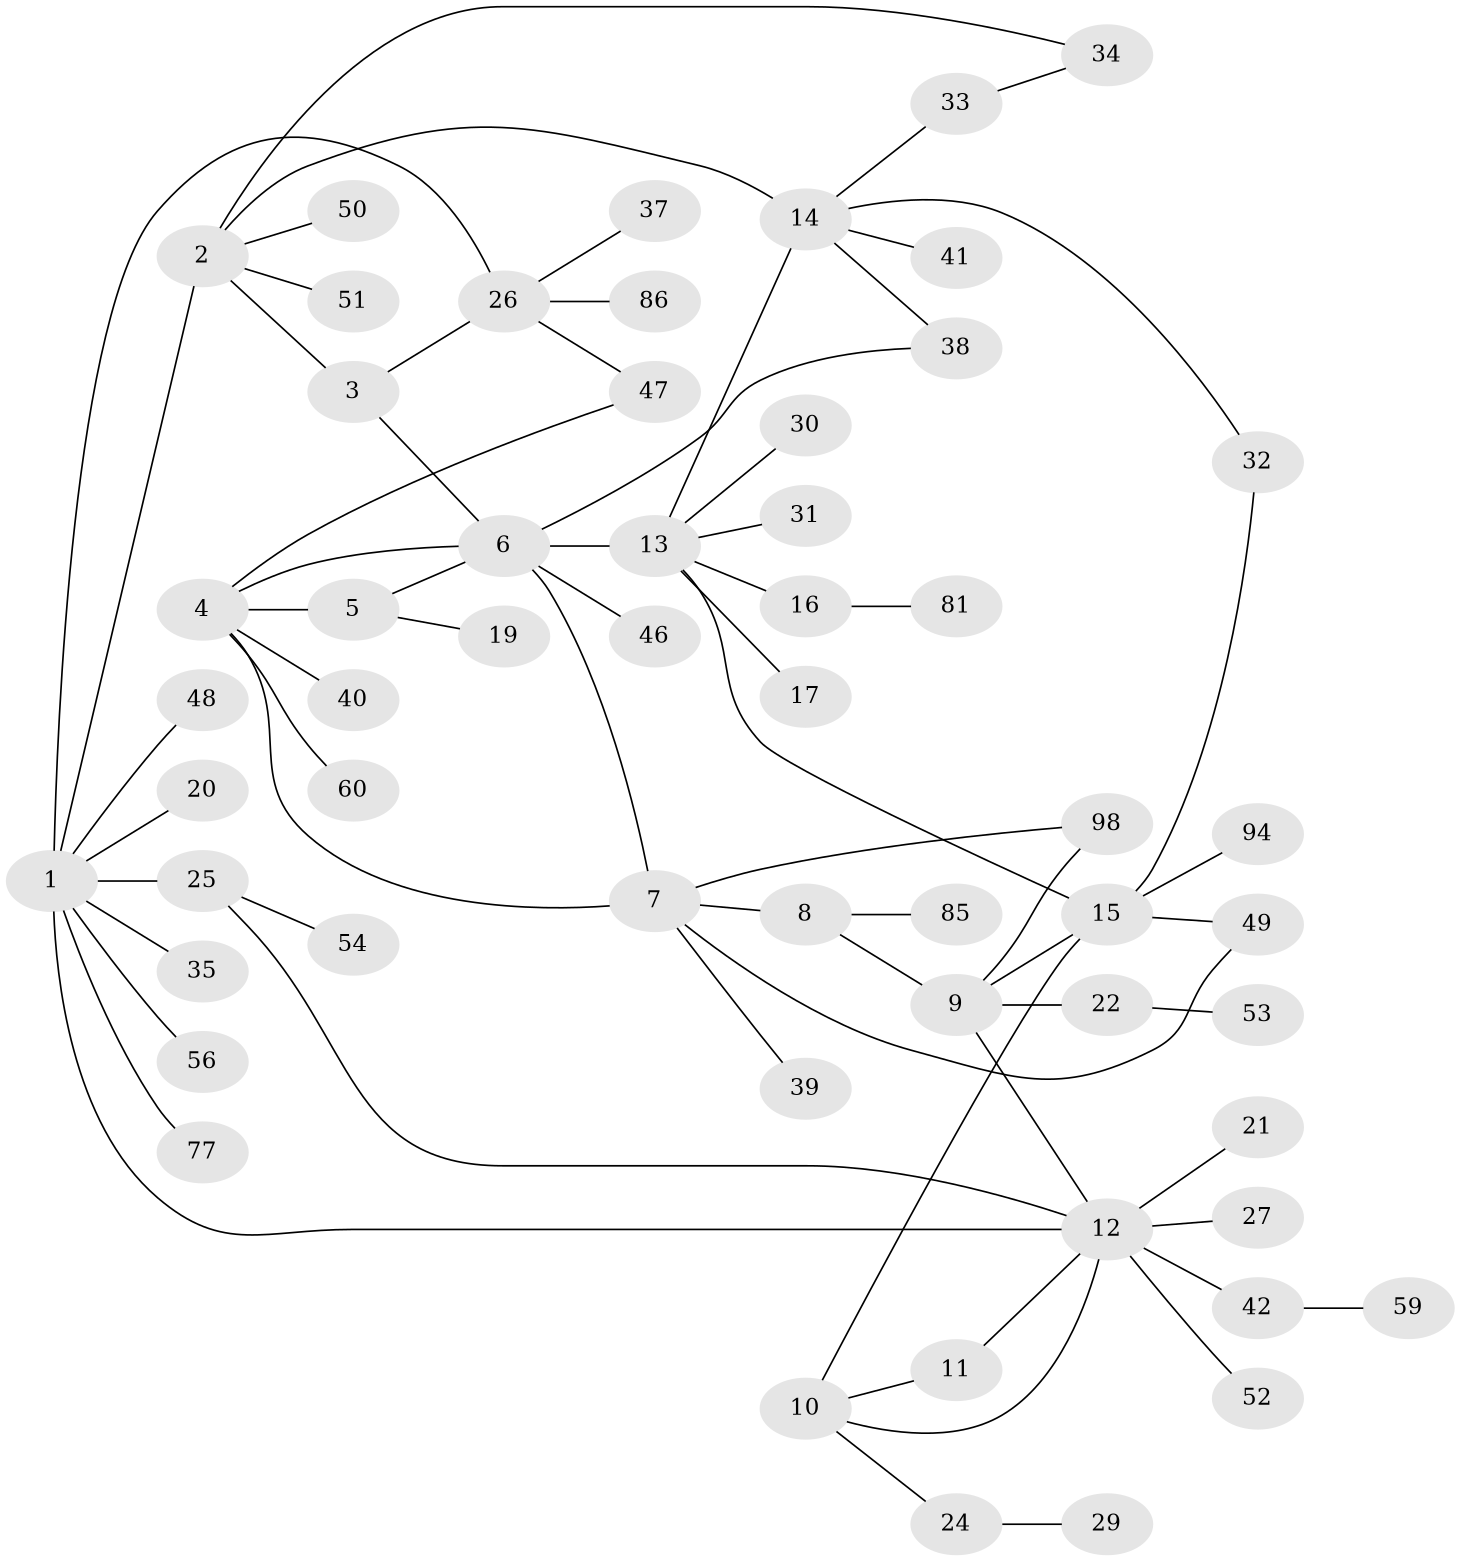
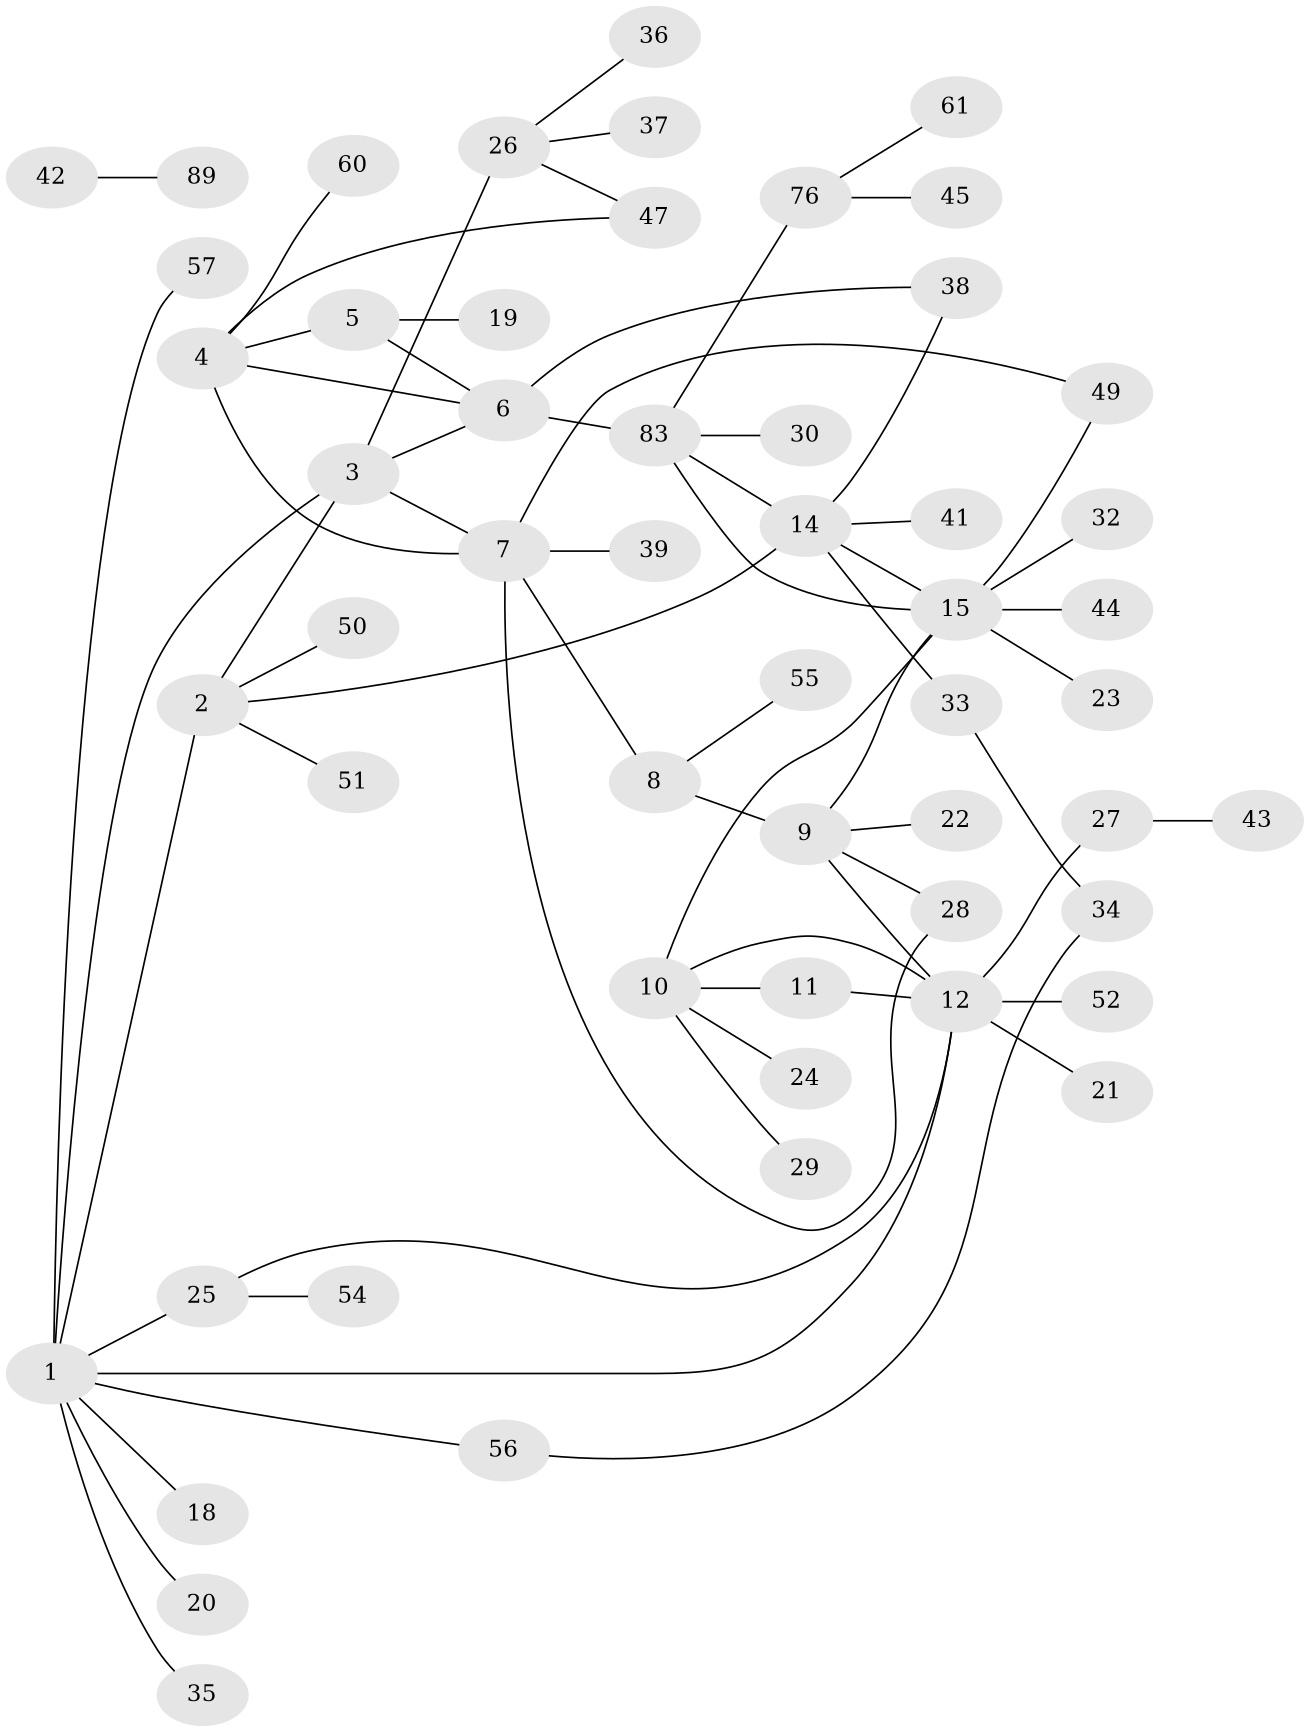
edge "34" -- "2": now "34" -- "56"
node "45": added
edge "14" -- "32": now "14" -- "15"
node "86": label "86" -> "36"
edge "26" -- "1": now "3" -- "1"
node "31": removed
node "13": label "13" -> "83"
node "16": label "16" -> "76"
node "81": label "81" -> "61"
node "46": removed
node "17": removed
node "48": label "48" -> "18"
node "40": removed
node "23": added
edge "6" -- "7": now "3" -- "7"
node "43": added
node "98": label "98" -> "28"
node "94": label "94" -> "44"
node "85": label "85" -> "55"
node "53": removed
node "77": label "77" -> "57"
edge "12" -- "42": removed
node "59": label "59" -> "89"
edge "24" -- "29": now "10" -- "29"
